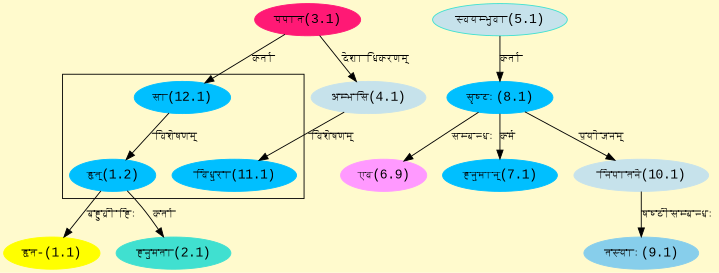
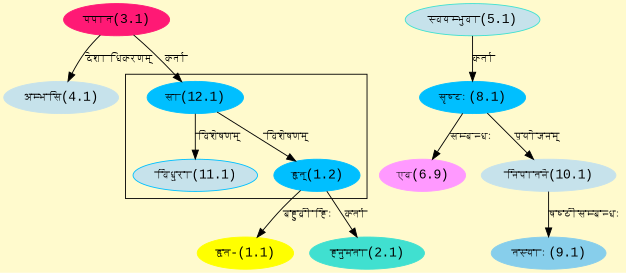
edge "अम्भसि(4.1)" -> "विधुरा(11.1)": now "सा(12.1)" -> "विधुरा(11.1)"
node "विधुरा(11.1)": fillcolor #00bfff -> #c6e2eb
node "हनुमान्(7.1)": removed
